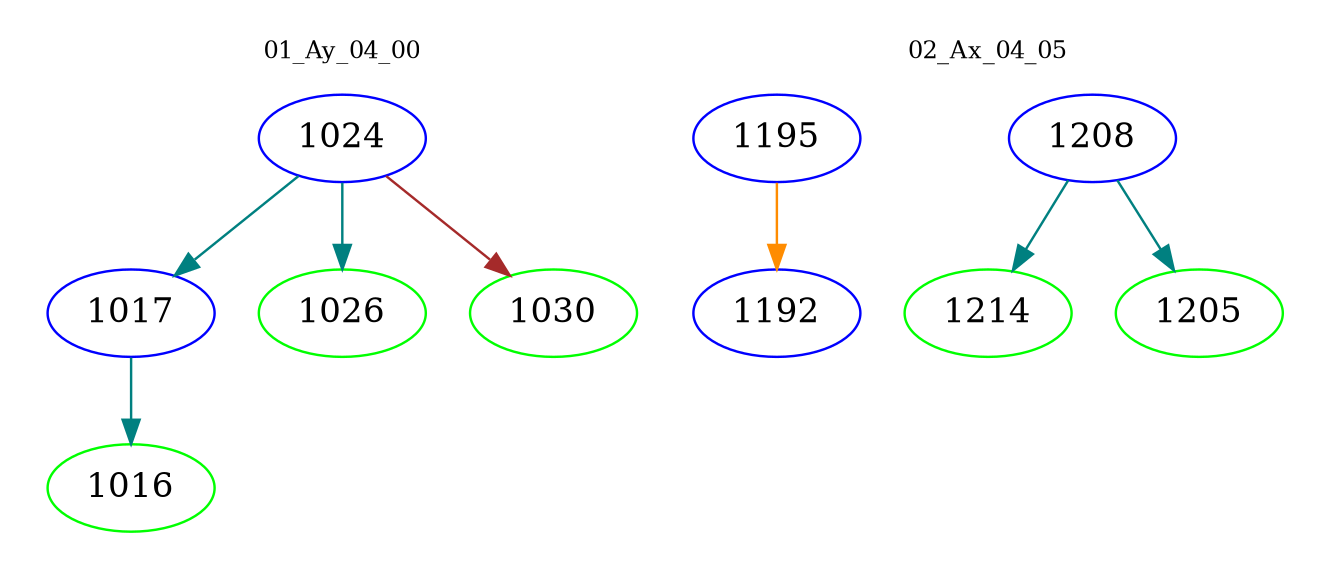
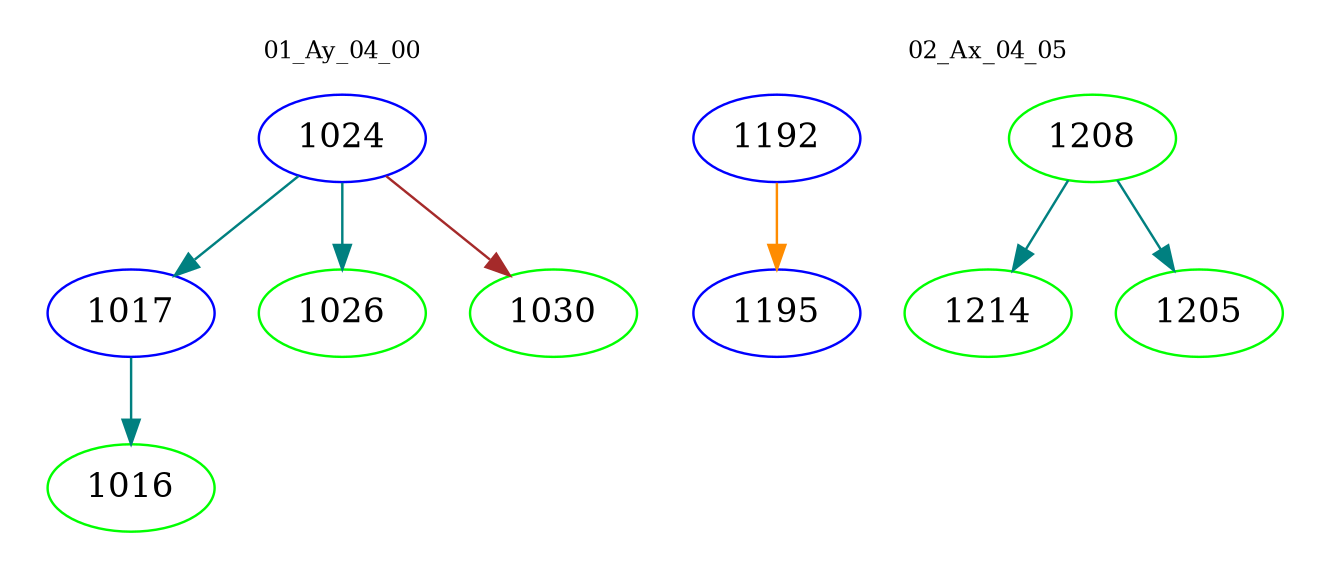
node "1208": color blue -> green
edge "1195" -> "1192": reversed
